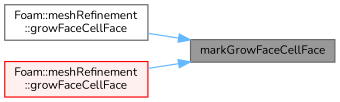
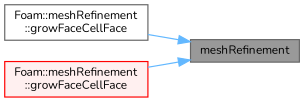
node "markGrowFaceCellFace": label "markGrowFaceCellFace" -> "meshRefinement"
